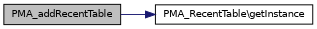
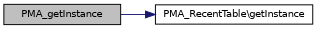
node "PMA_addRecentTable": label "PMA_addRecentTable" -> "PMA_getInstance"
